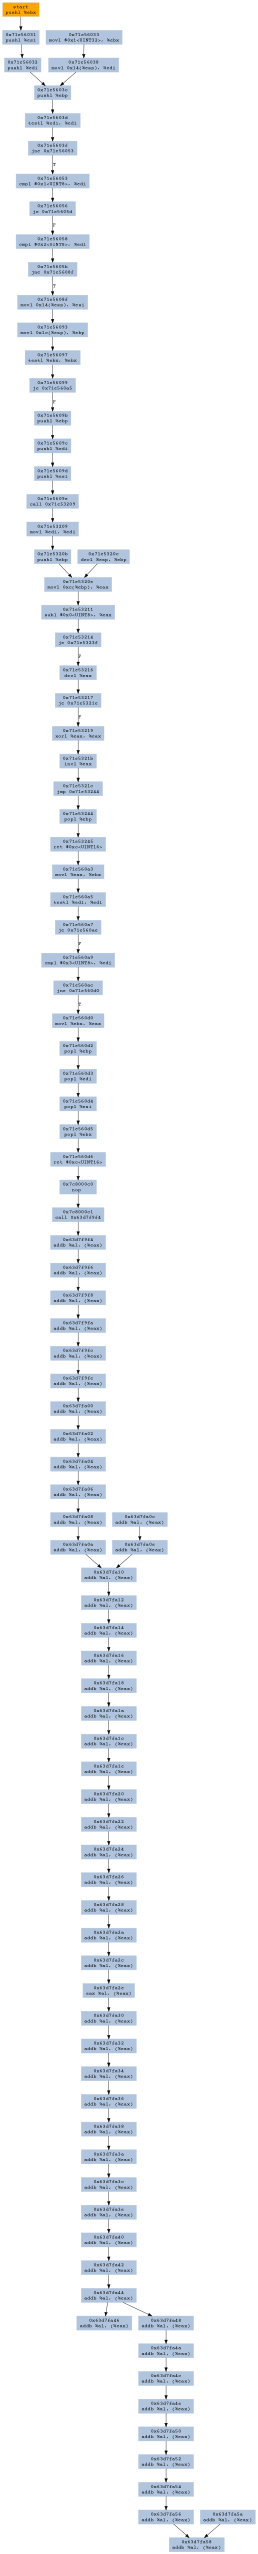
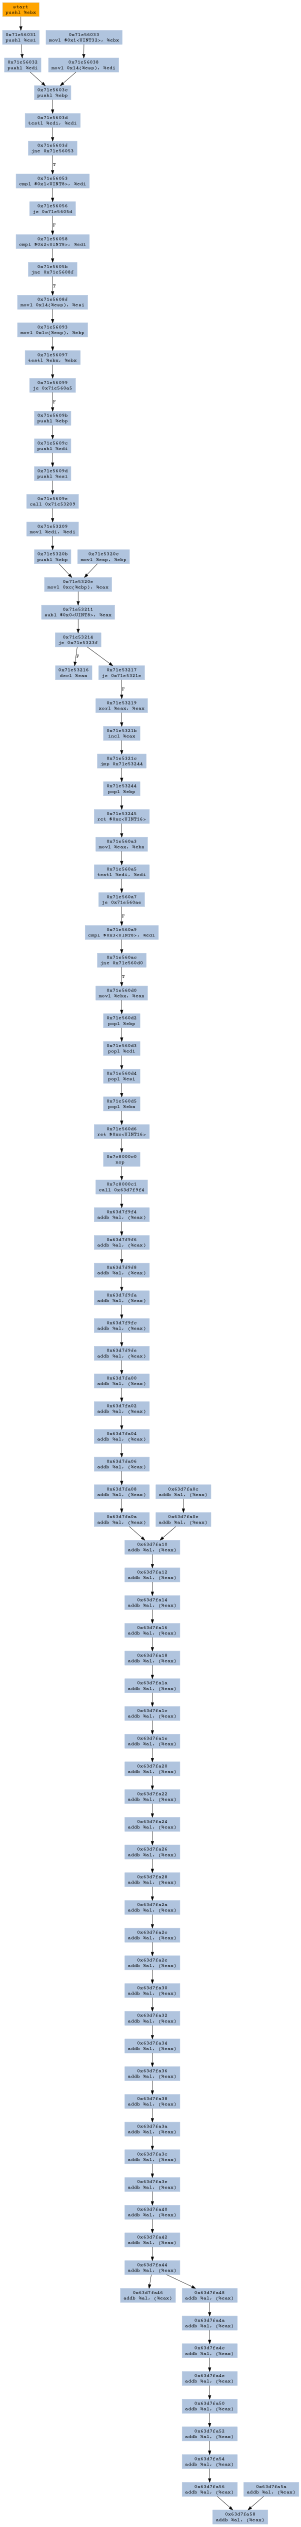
node "0x71e5320c decl %esp, %ebp": label "0x71e5320c decl %esp, %ebp" -> "0x71e5320c movl %esp, %ebp"
edge "0x71e53216 decl %eax" -> "0x71e53217 je 0x71e5321e": now "0x71e53214 je 0x71e5323f" -> "0x71e53217 je 0x71e5321e"
node "0x63d7fa2e eax %al, (%eax)": label "0x63d7fa2e eax %al, (%eax)" -> "0x63d7fa2e addb %al, (%eax)"
